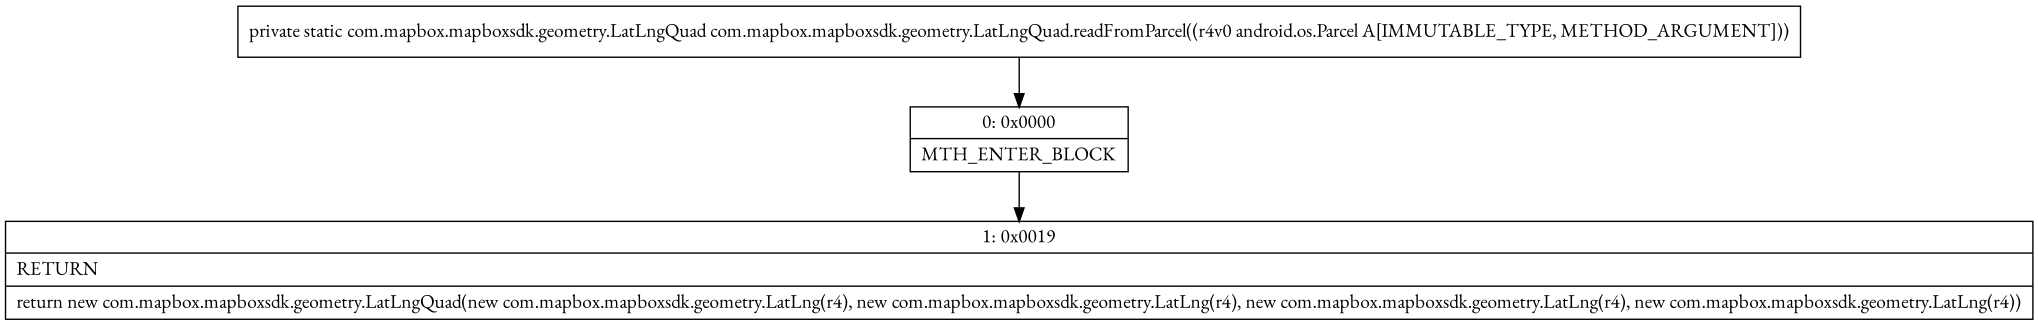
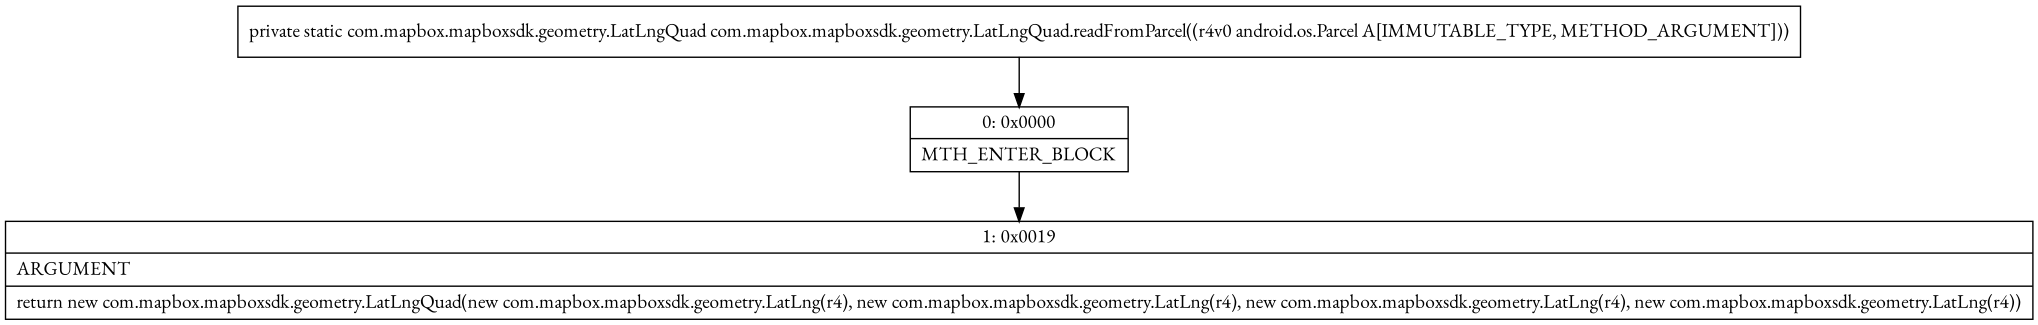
node "1: 0x0019": text "RETURN" -> "ARGUMENT"
